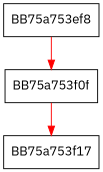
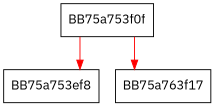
edge "BB75a753ef8" -> "BB75a753f0f": reversed
node "BB75a753f17": label "BB75a753f17" -> "BB75a763f17"
